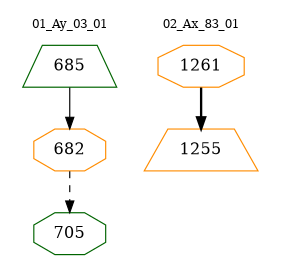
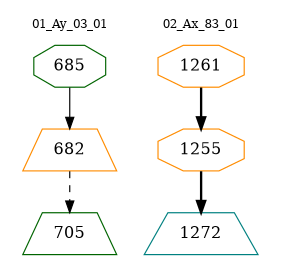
node "685": shape trapezium -> octagon
node "682": shape octagon -> trapezium
node "1255": shape trapezium -> octagon
node "705": shape octagon -> trapezium
node "1272": added
